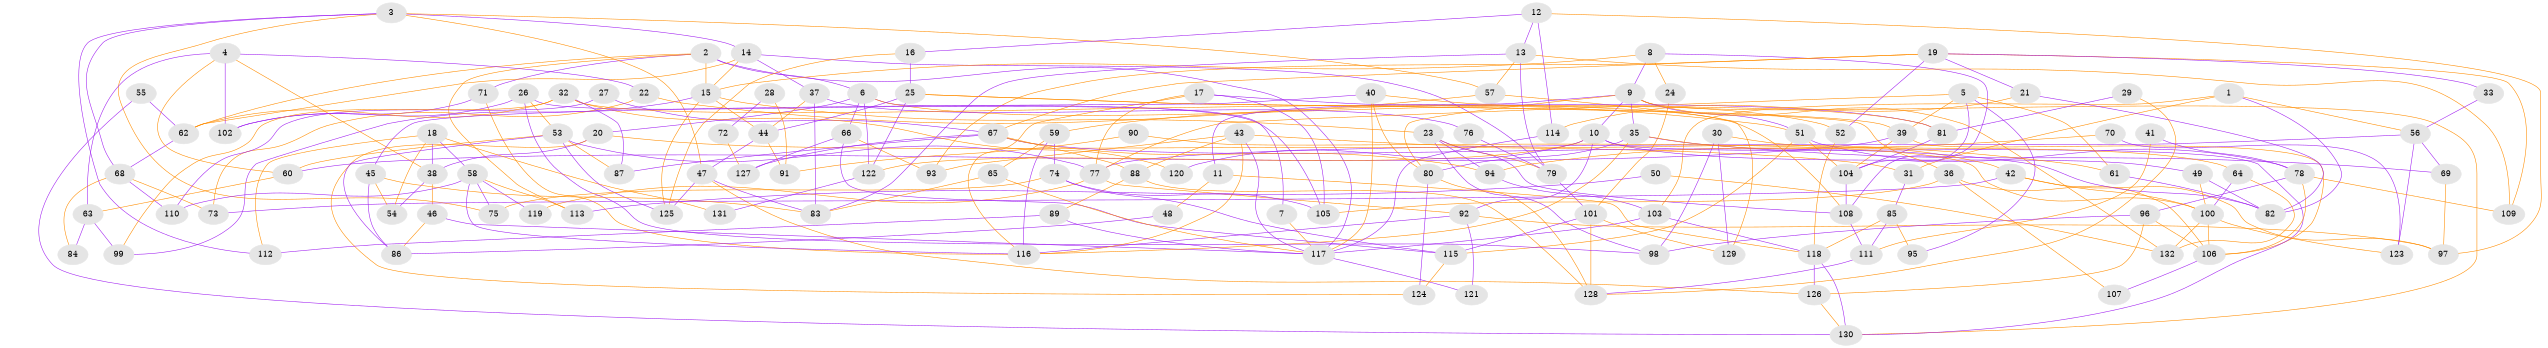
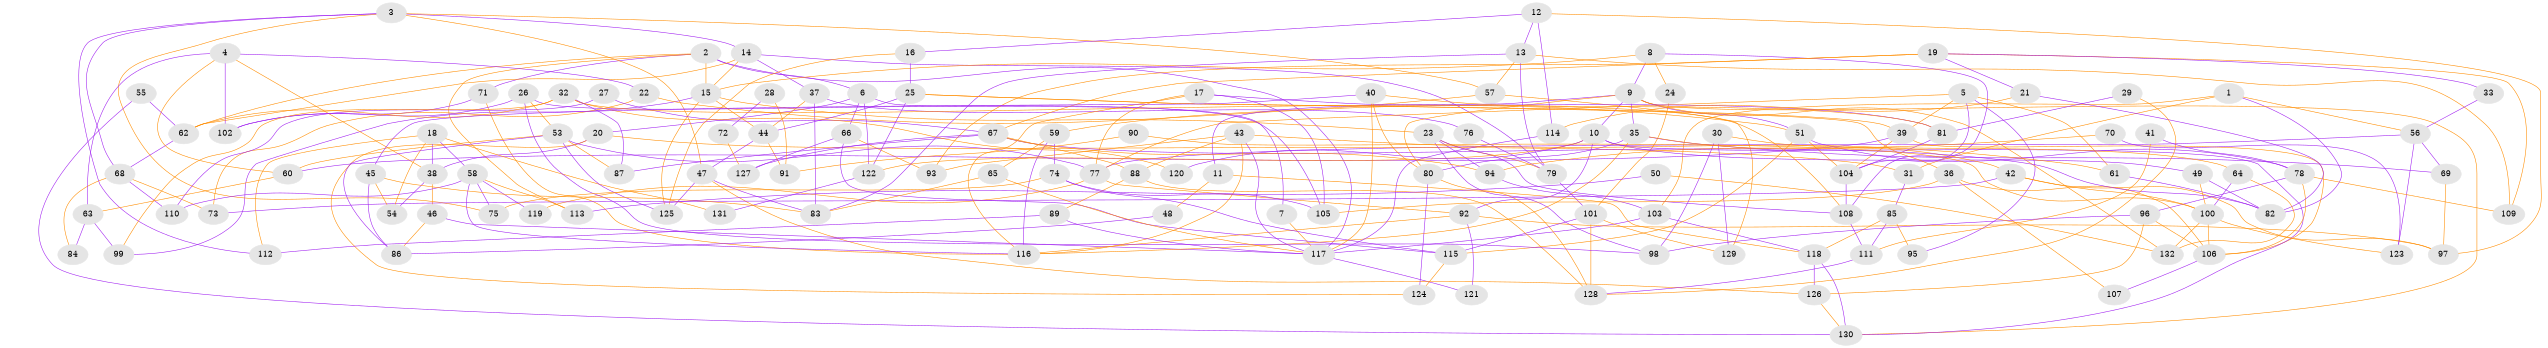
node "52": removed
edge "92" -- "116": color purple -> darkorange
